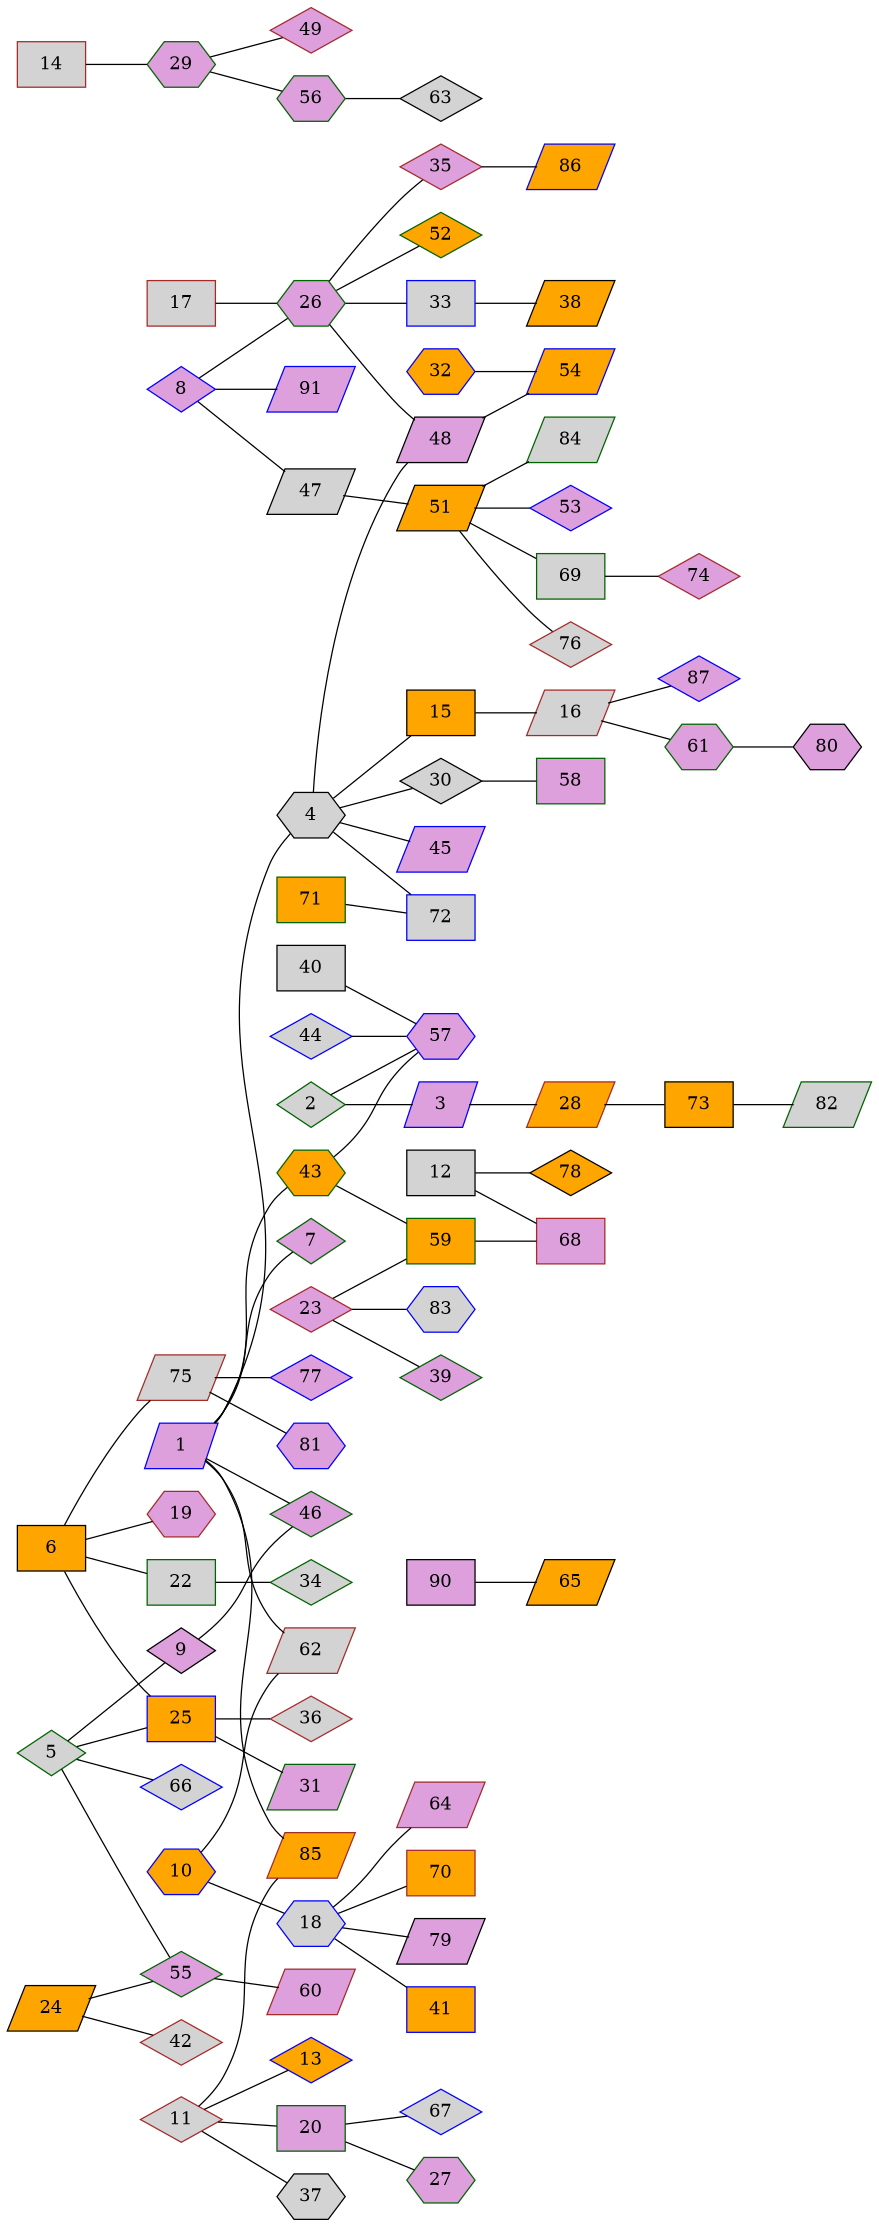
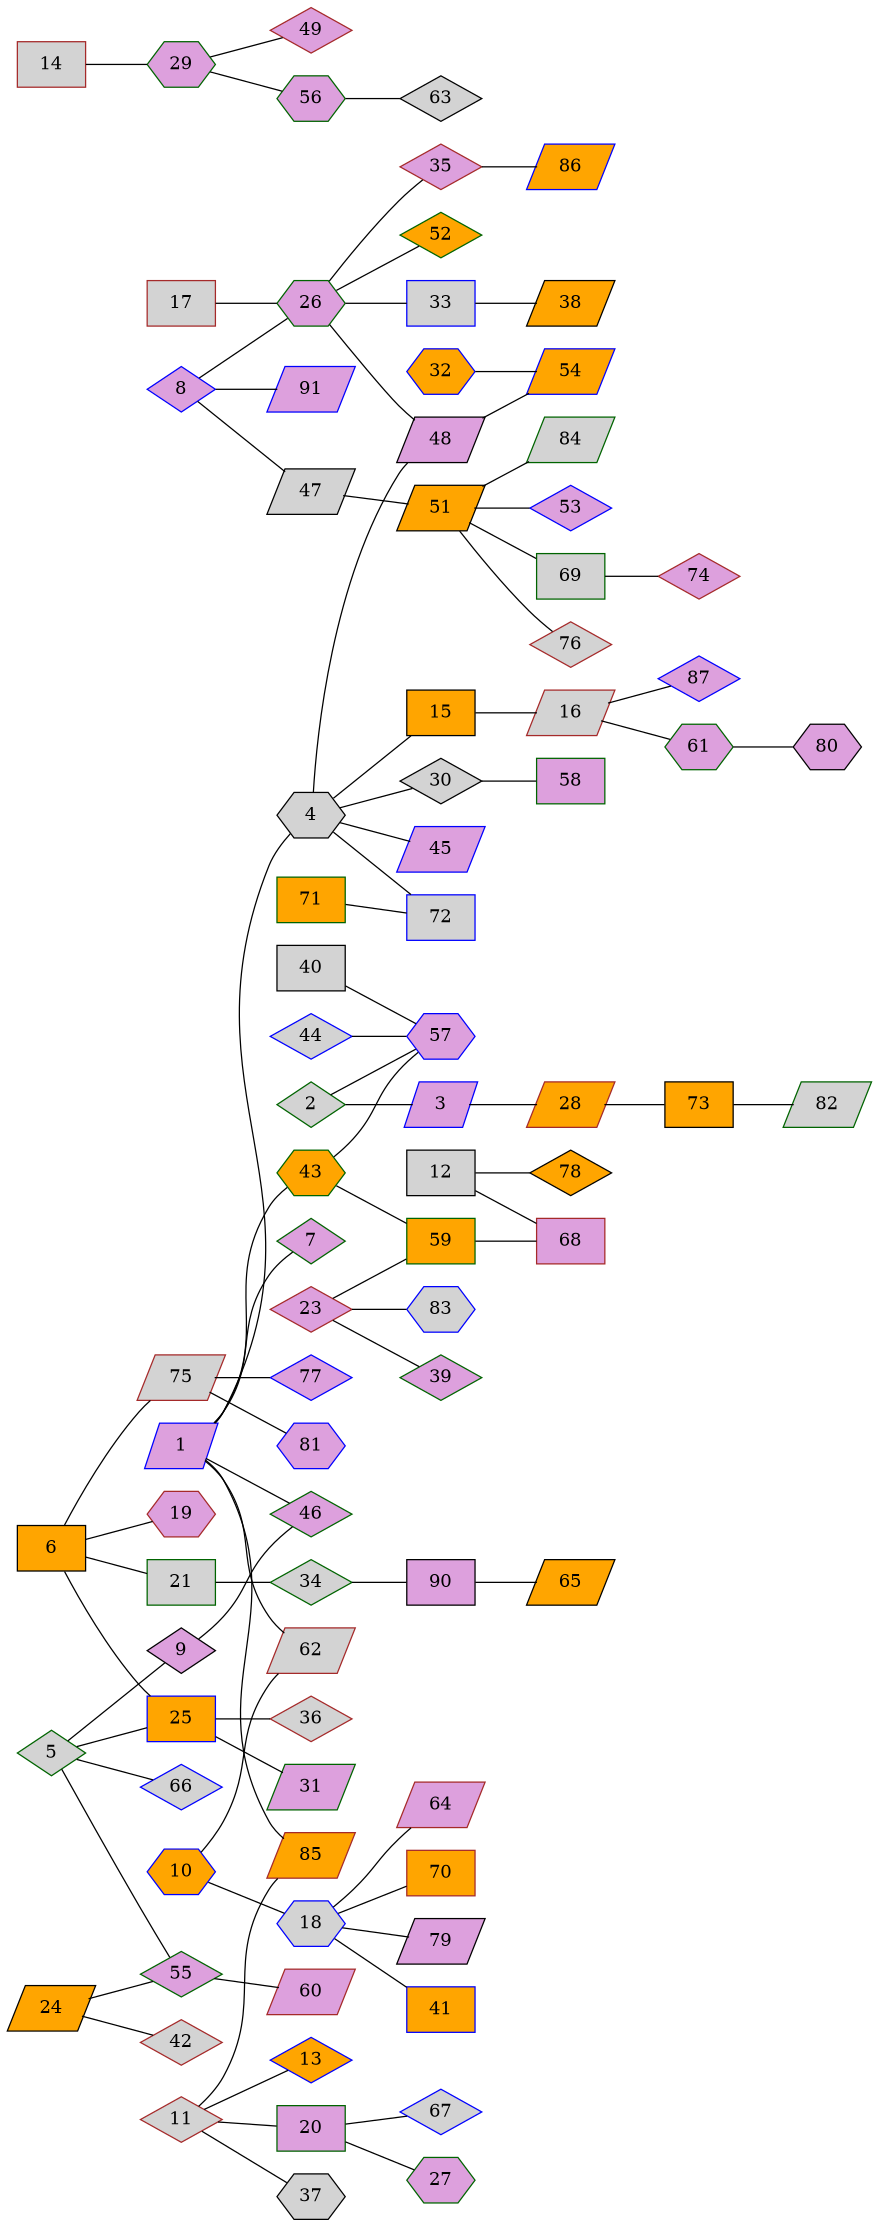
node "22": label "22" -> "21"
edge "34" -- "90": added
